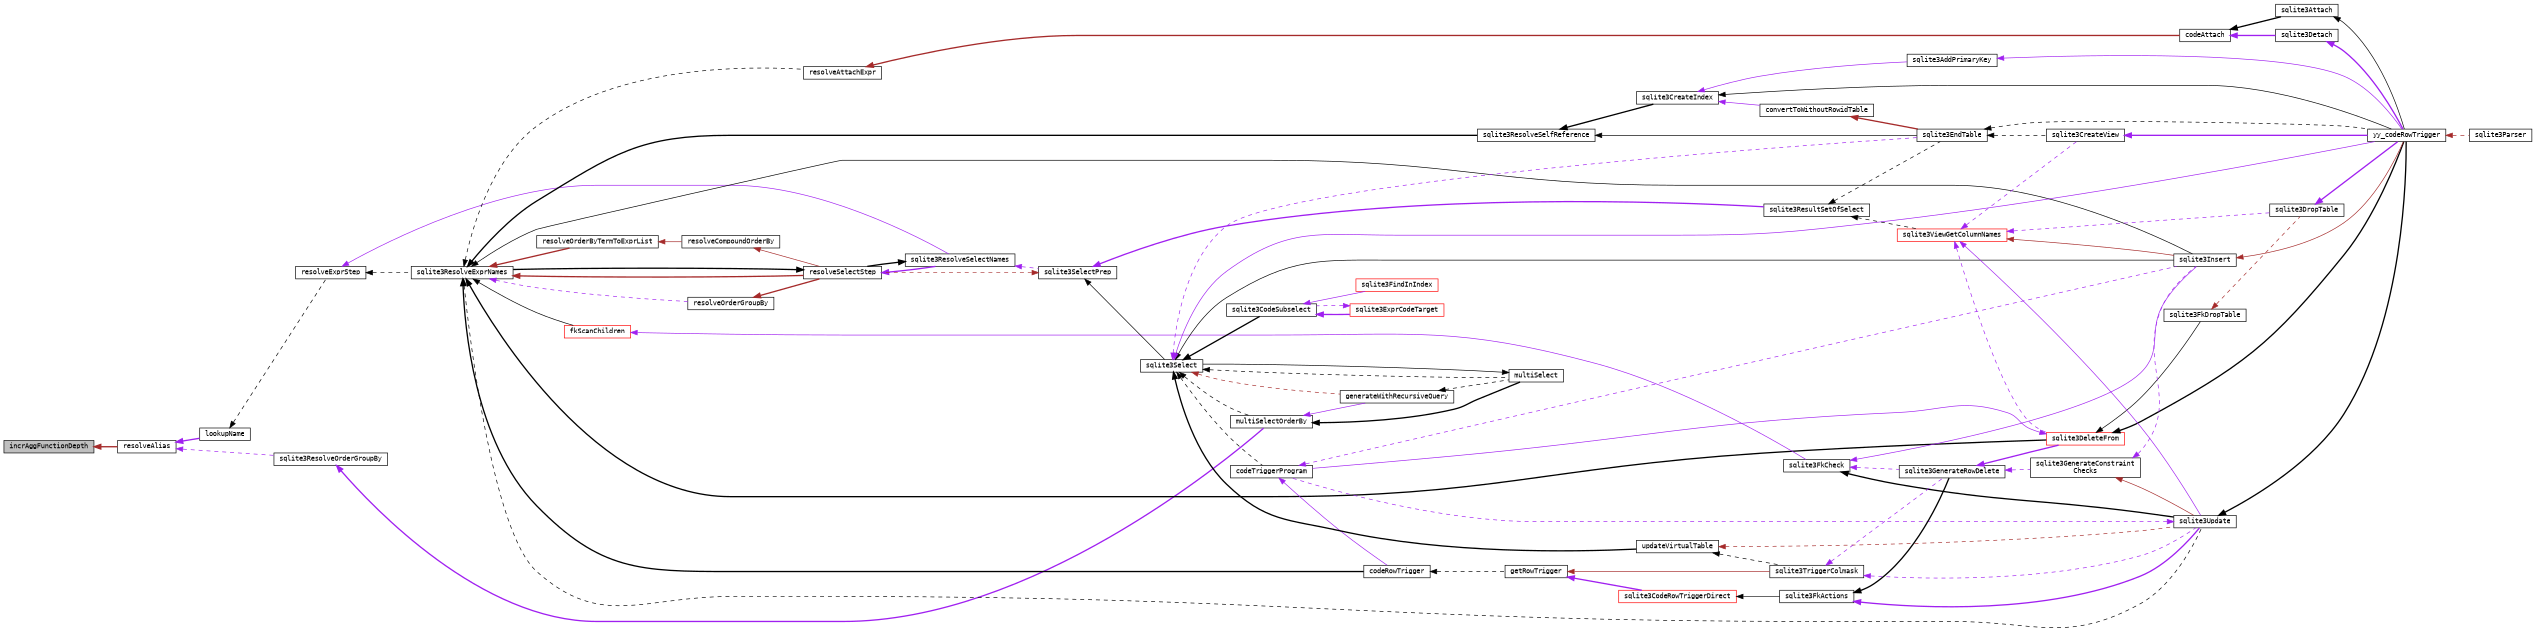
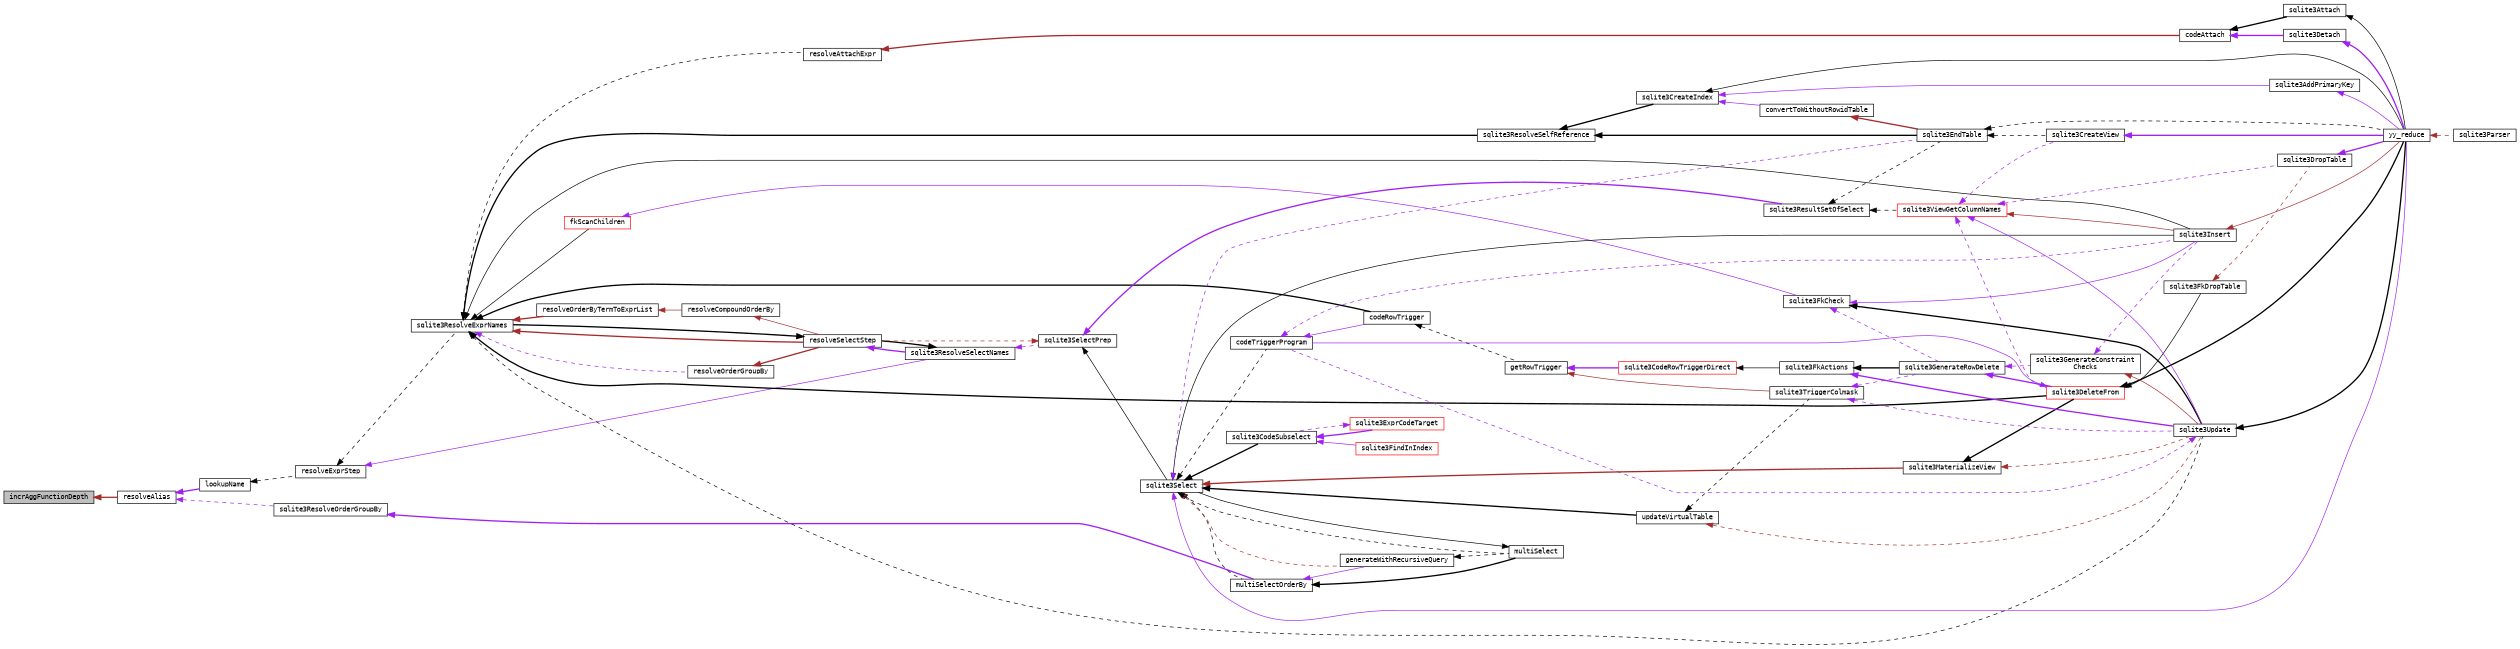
edge "sqlite3EndTable" -> "sqlite3ResolveSelfReference": style solid -> bold
node "yy_codeRowTrigger": label "yy_codeRowTrigger" -> "yy_reduce"
node "sqlite3MaterializeView": added
